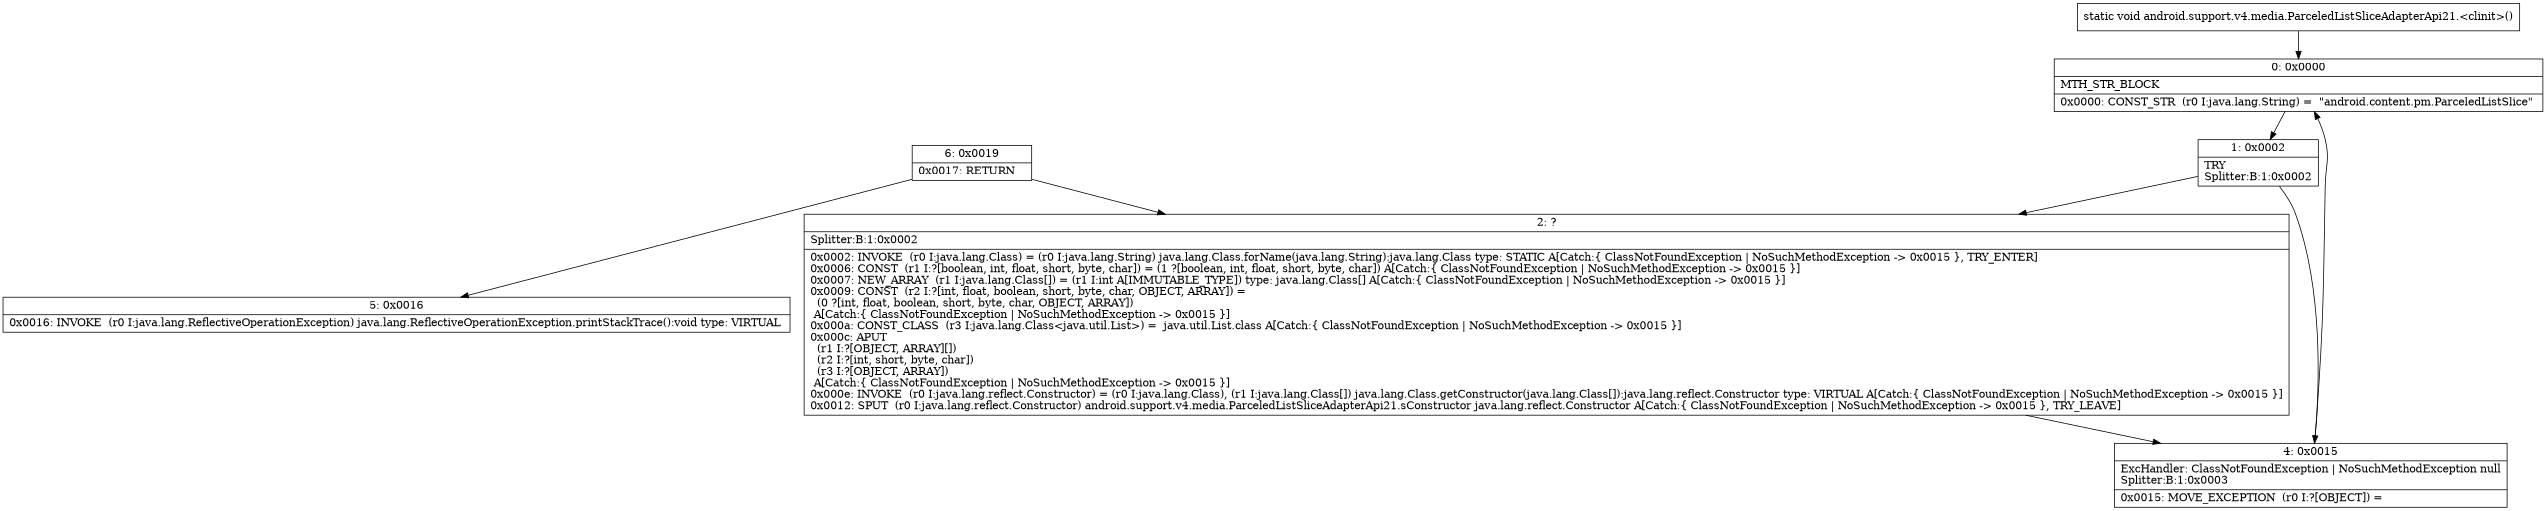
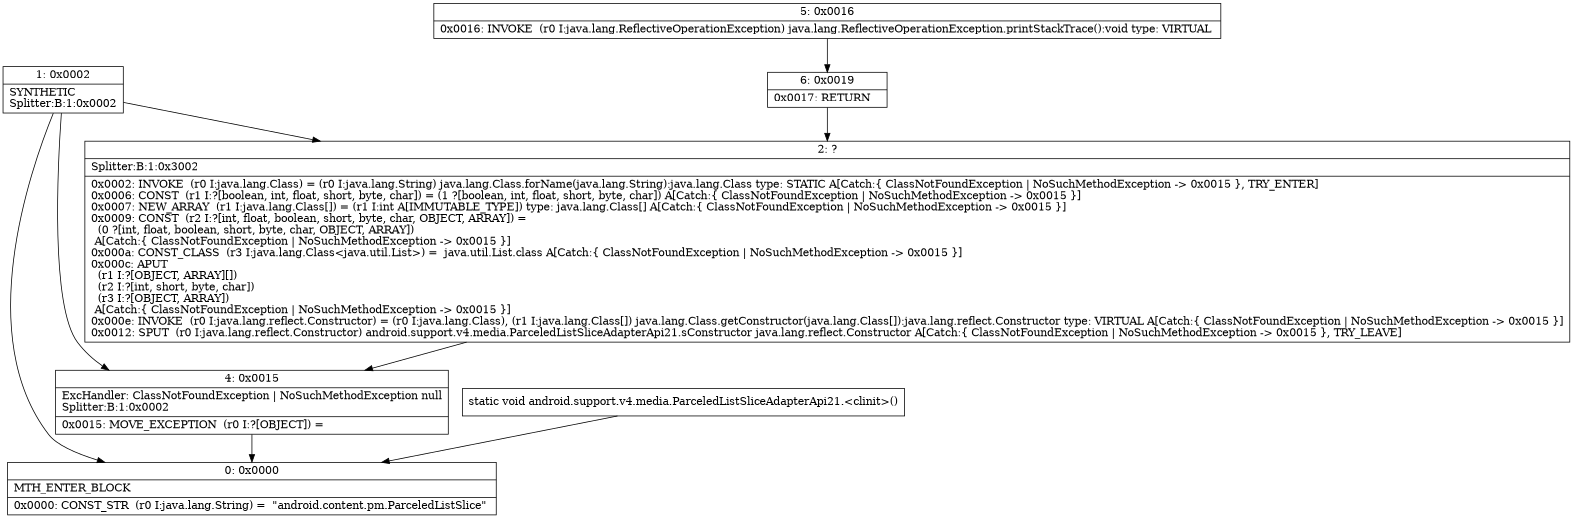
node "0: 0x0000": text "MTH_STR_BLOCK" -> "MTH_ENTER_BLOCK"
edge "0: 0x0000" -> "1: 0x0002": reversed
node "1: 0x0002": text "TRY" -> "SYNTHETIC"
edge "6: 0x0019" -> "5: 0x0016": reversed
node "2: ?": text "Splitter:B:1:0x0002" -> "Splitter:B:1:0x3002"
node "4: 0x0015": text "Splitter:B:1:0x0003" -> "Splitter:B:1:0x0002"
